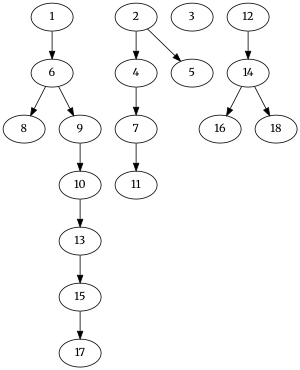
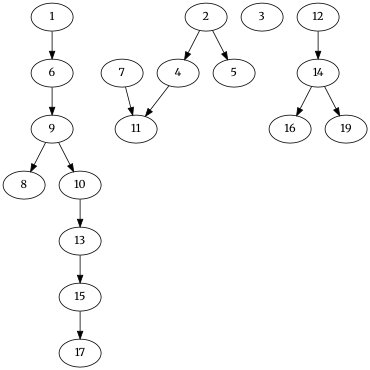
edge "4" -> "7": now "4" -> "11"
edge "6" -> "8": now "9" -> "8"
node "18": label "18" -> "19"
